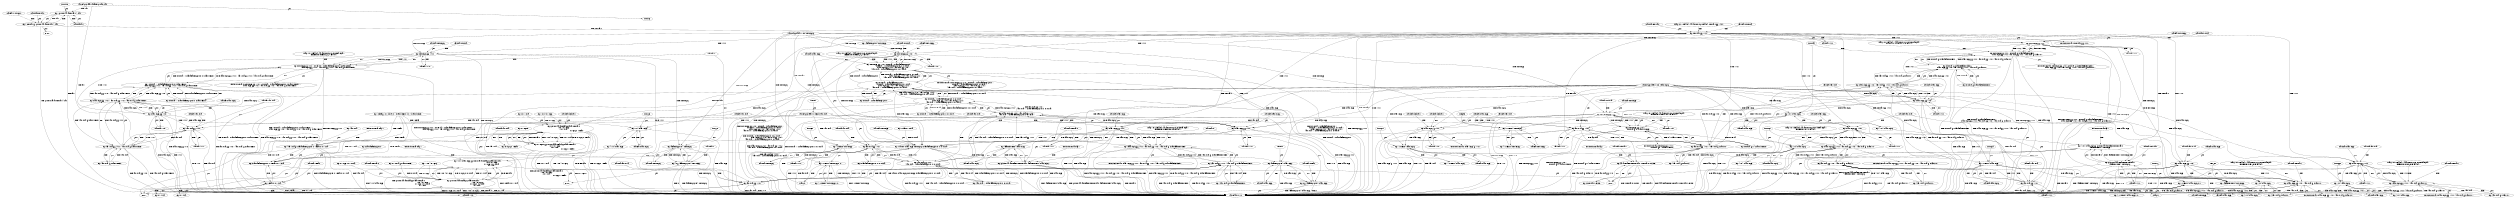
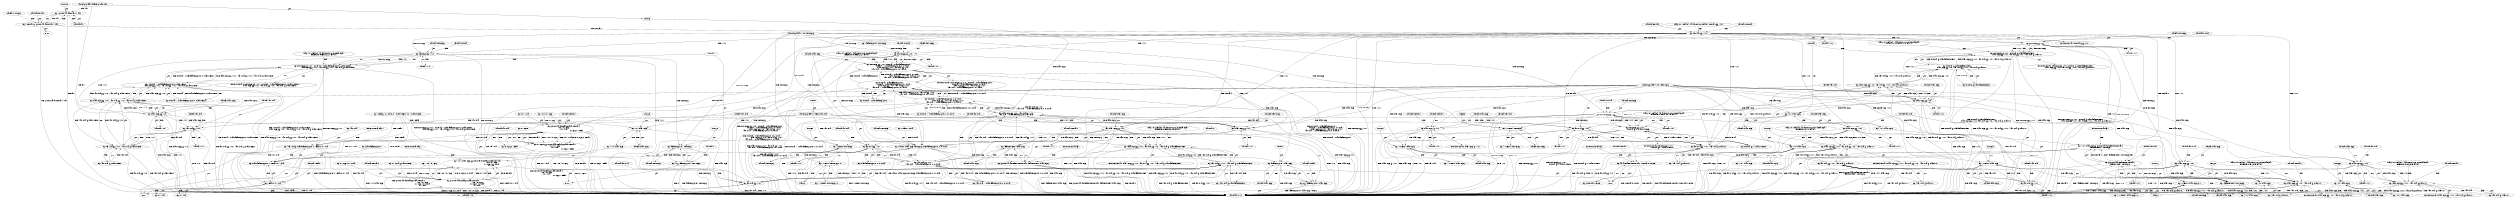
edge "(MethodParameterIn,void *pReplyData)" -> "(Call,(effect_config_t *)pReplyData)": now "1000106" -> "(Call,(effect_config_t *)pReplyData)"
